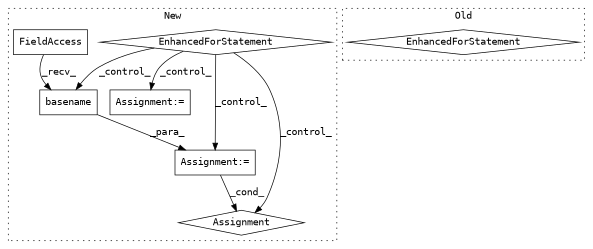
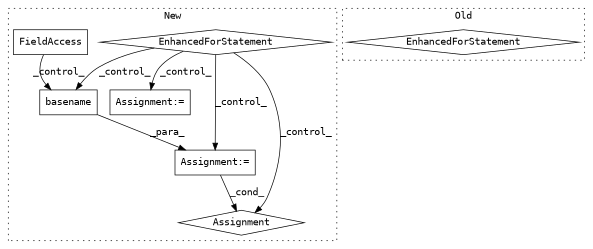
edge "FieldAccess" -> "basename": label "_recv_" -> "_control_"
